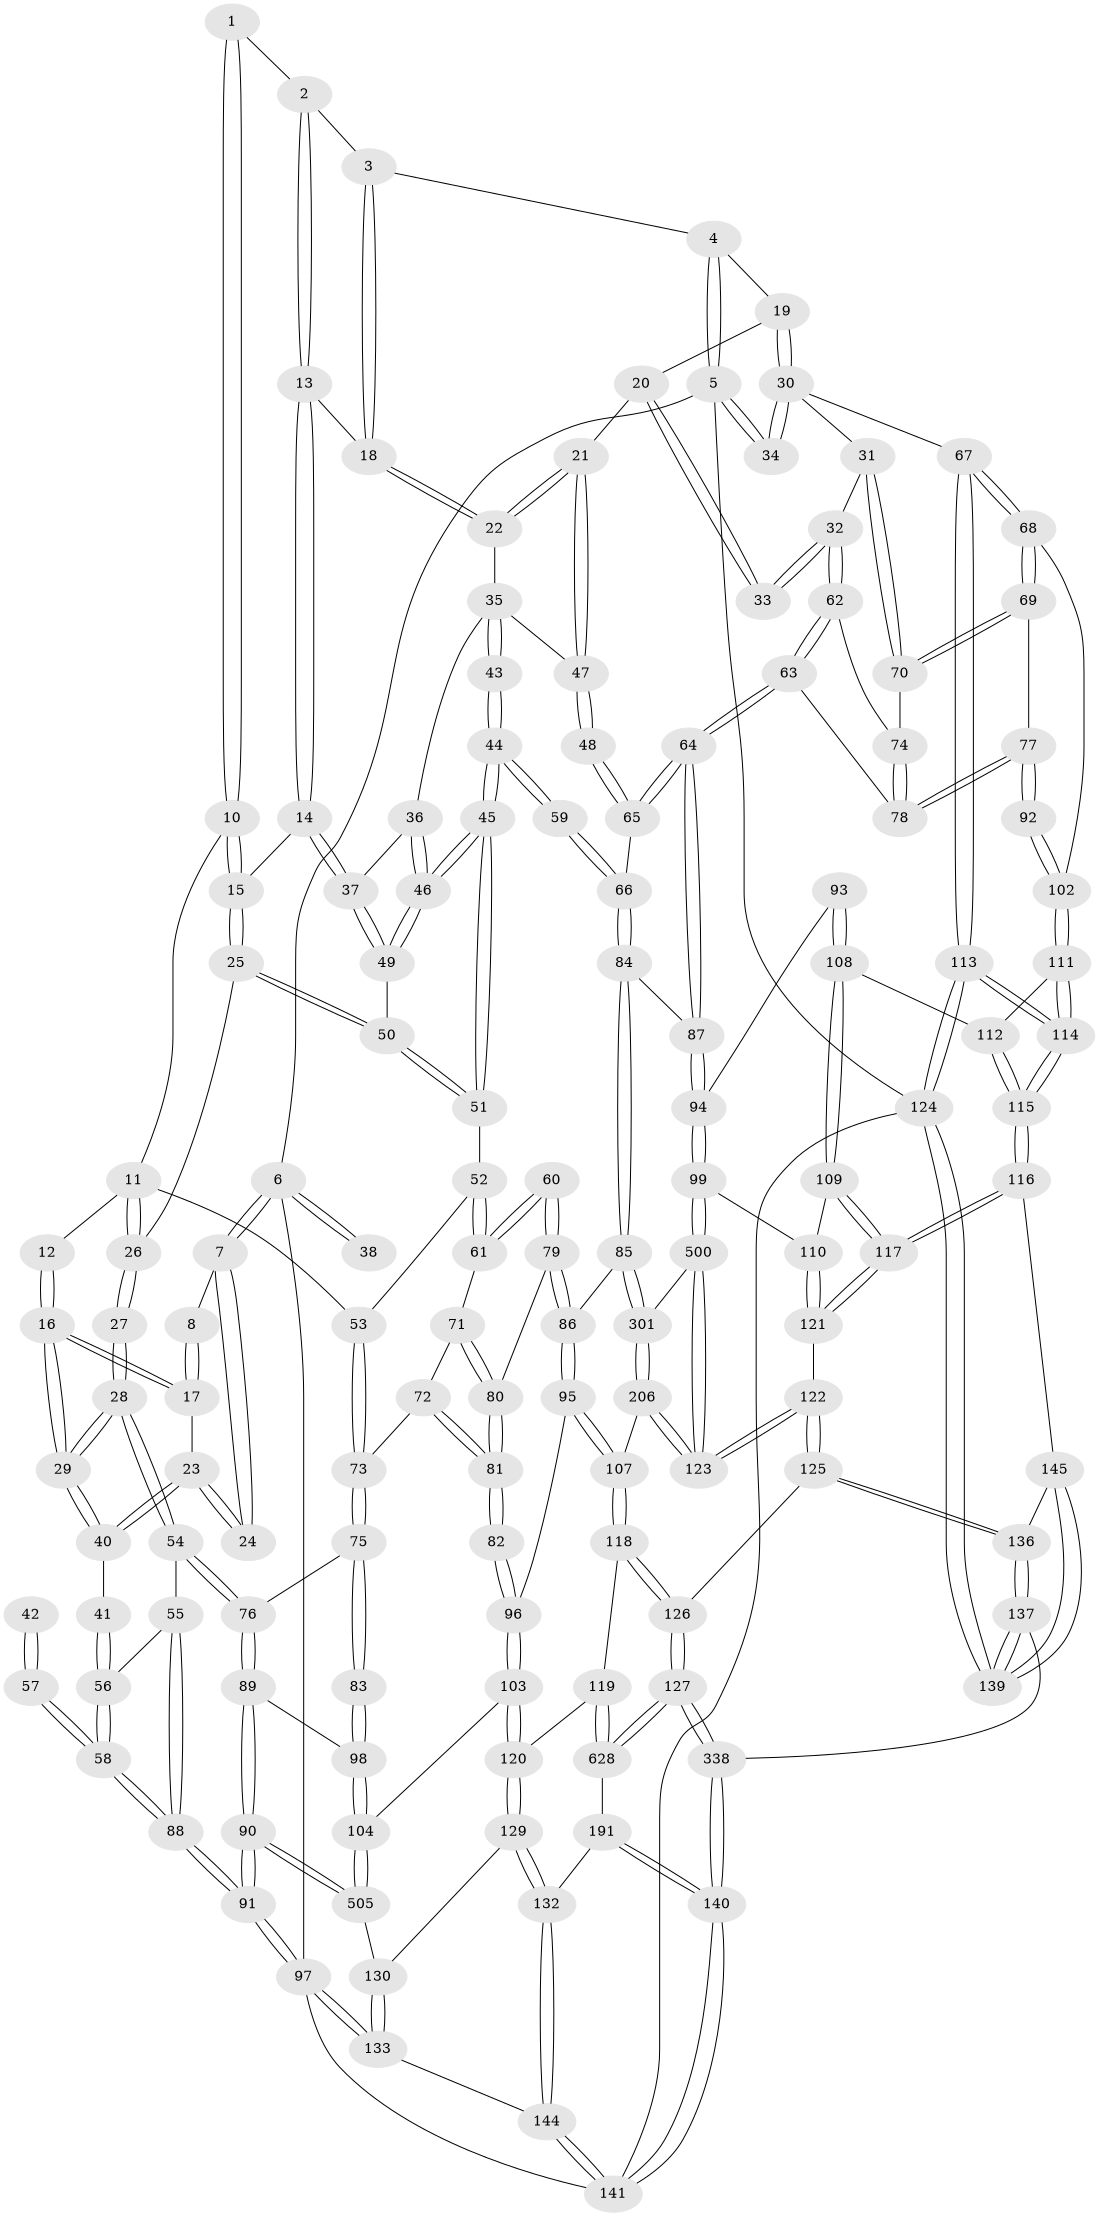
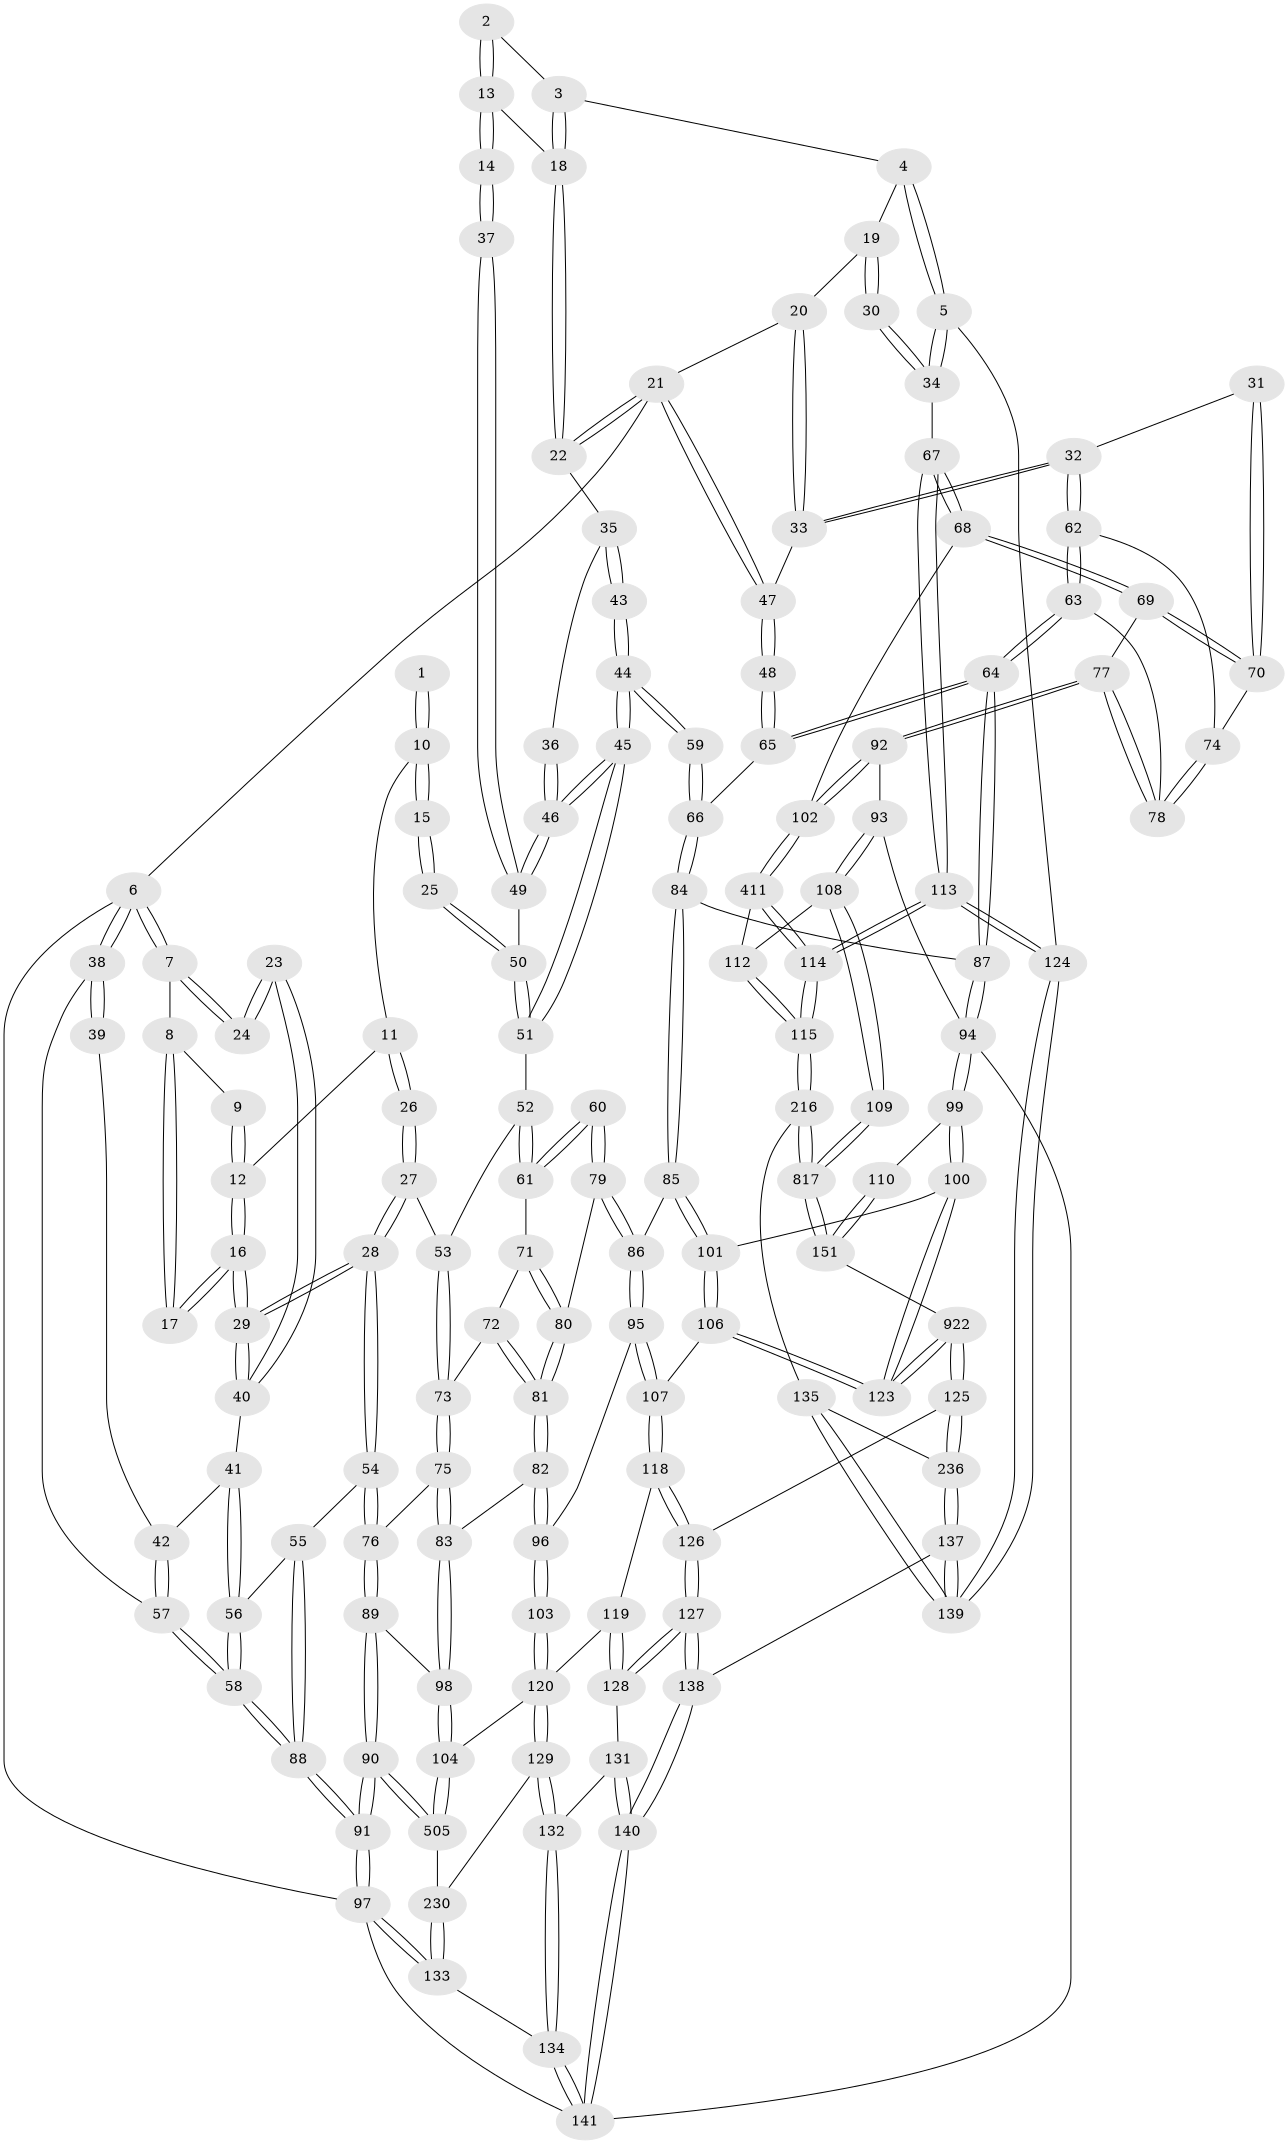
edge "1" -- "2": removed
edge "30" -- "31": removed
edge "30" -- "67": now "34" -- "67"
edge "35" -- "47": now "33" -- "47"
edge "5" -- "6": now "21" -- "6"
edge "92" -- "93": added
edge "14" -- "15": removed
edge "36" -- "37": removed
node "111": label "111" -> "411"
node "39": added
node "9": added
edge "25" -- "26": removed
node "116": label "116" -> "216"
edge "109" -- "110": removed
edge "11" -- "53": now "27" -- "53"
node "500": label "500" -> "100"
node "117": label "117" -> "817"
edge "38" -- "57": added
node "301": label "301" -> "101"
node "121": label "121" -> "151"
node "206": label "206" -> "106"
node "122": label "122" -> "922"
edge "17" -- "23": removed
node "145": label "145" -> "135"
edge "41" -- "42": added
edge "82" -- "83": added
node "136": label "136" -> "236"
edge "124" -- "141": now "94" -- "141"
edge "103" -- "104": now "120" -- "104"
node "628": label "628" -> "128"
node "338": label "338" -> "138"
node "191": label "191" -> "131"
node "130": label "130" -> "230"
node "144": label "144" -> "134"
